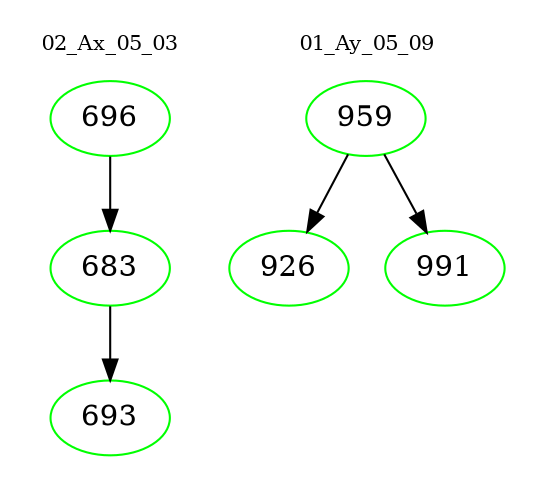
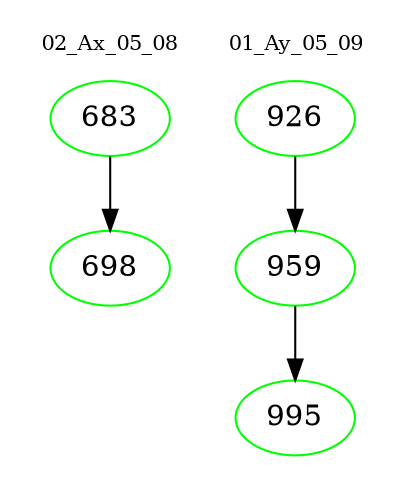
cluster "02_Ax_05_03": label "02_Ax_05_03" -> "02_Ax_05_08"
node "696": removed
edge "959" -> "926": reversed
node "991": label "991" -> "995"
node "693": label "693" -> "698"
